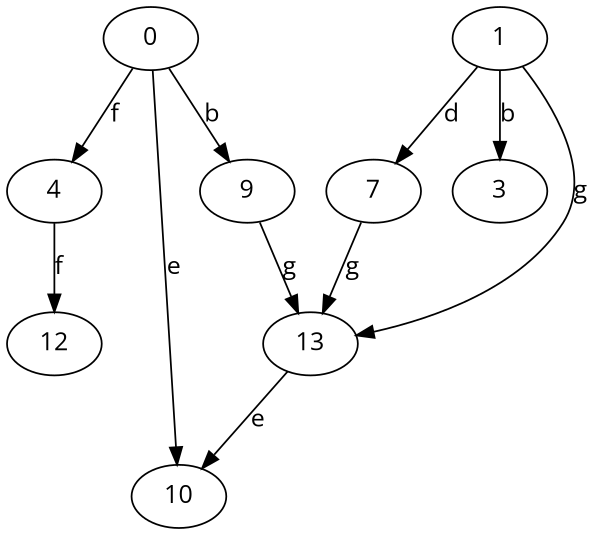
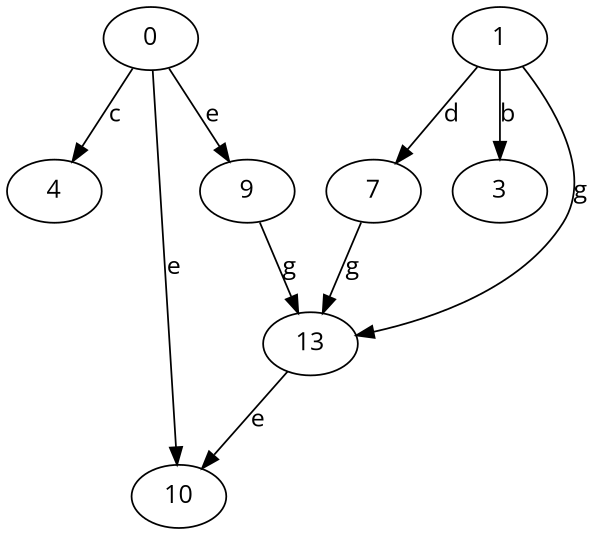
edge "0" -> "4": label "f" -> "c"
edge "0" -> "9": label "b" -> "e"
node "12": removed
